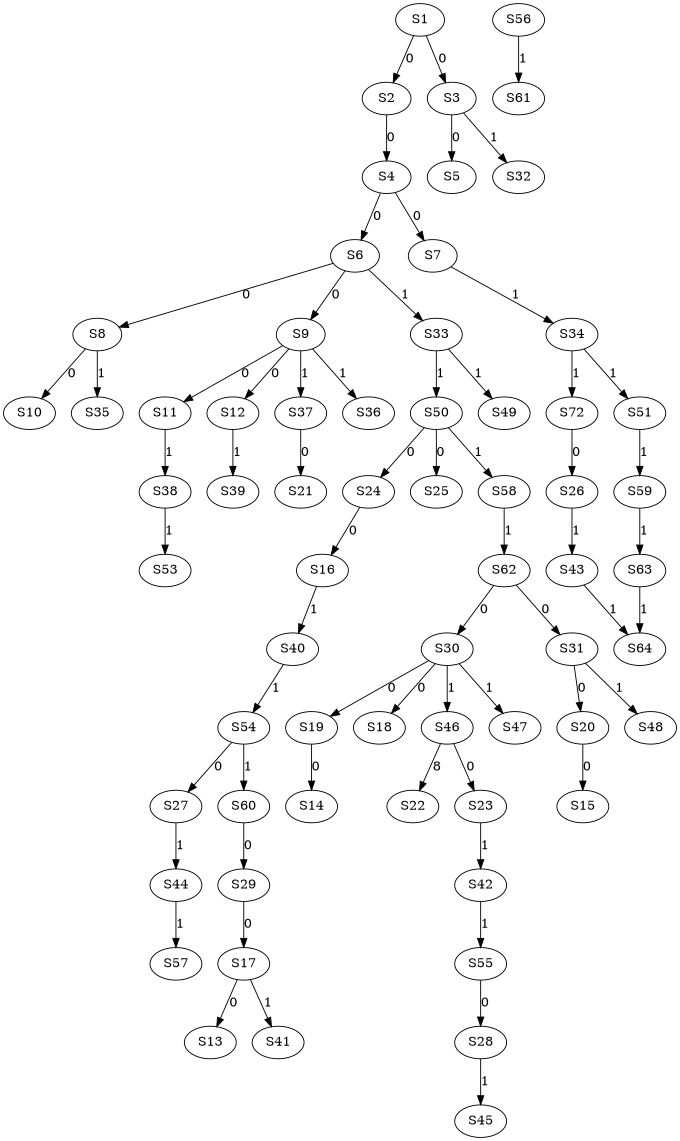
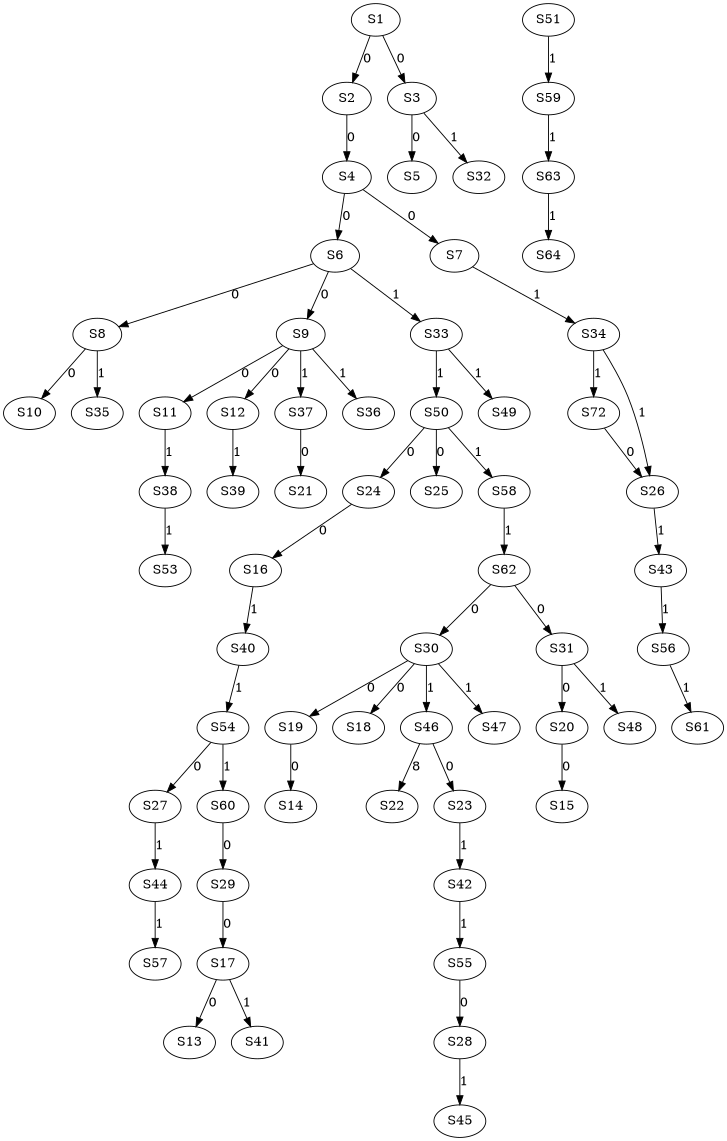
edge "S34" -> "S51": now "S34" -> "S26"
edge "S43" -> "S64": now "S43" -> "S56"
